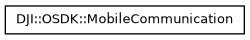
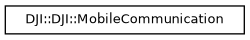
node "DJI::OSDK::MobileCommunication": label "DJI::OSDK::MobileCommunication" -> "DJI::DJI::MobileCommunication"
